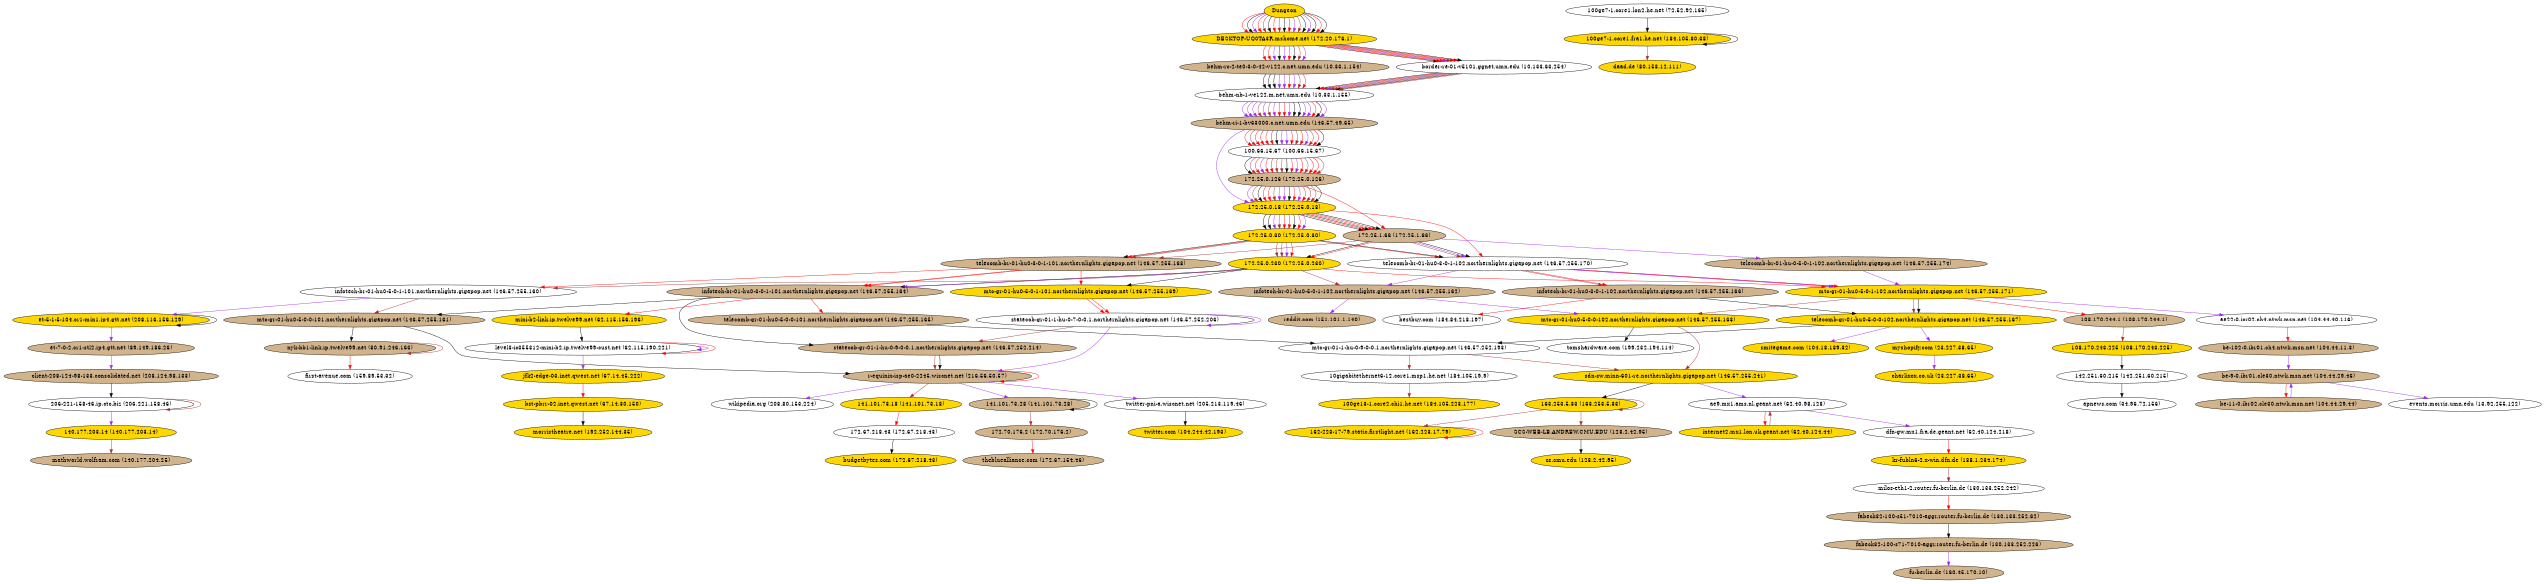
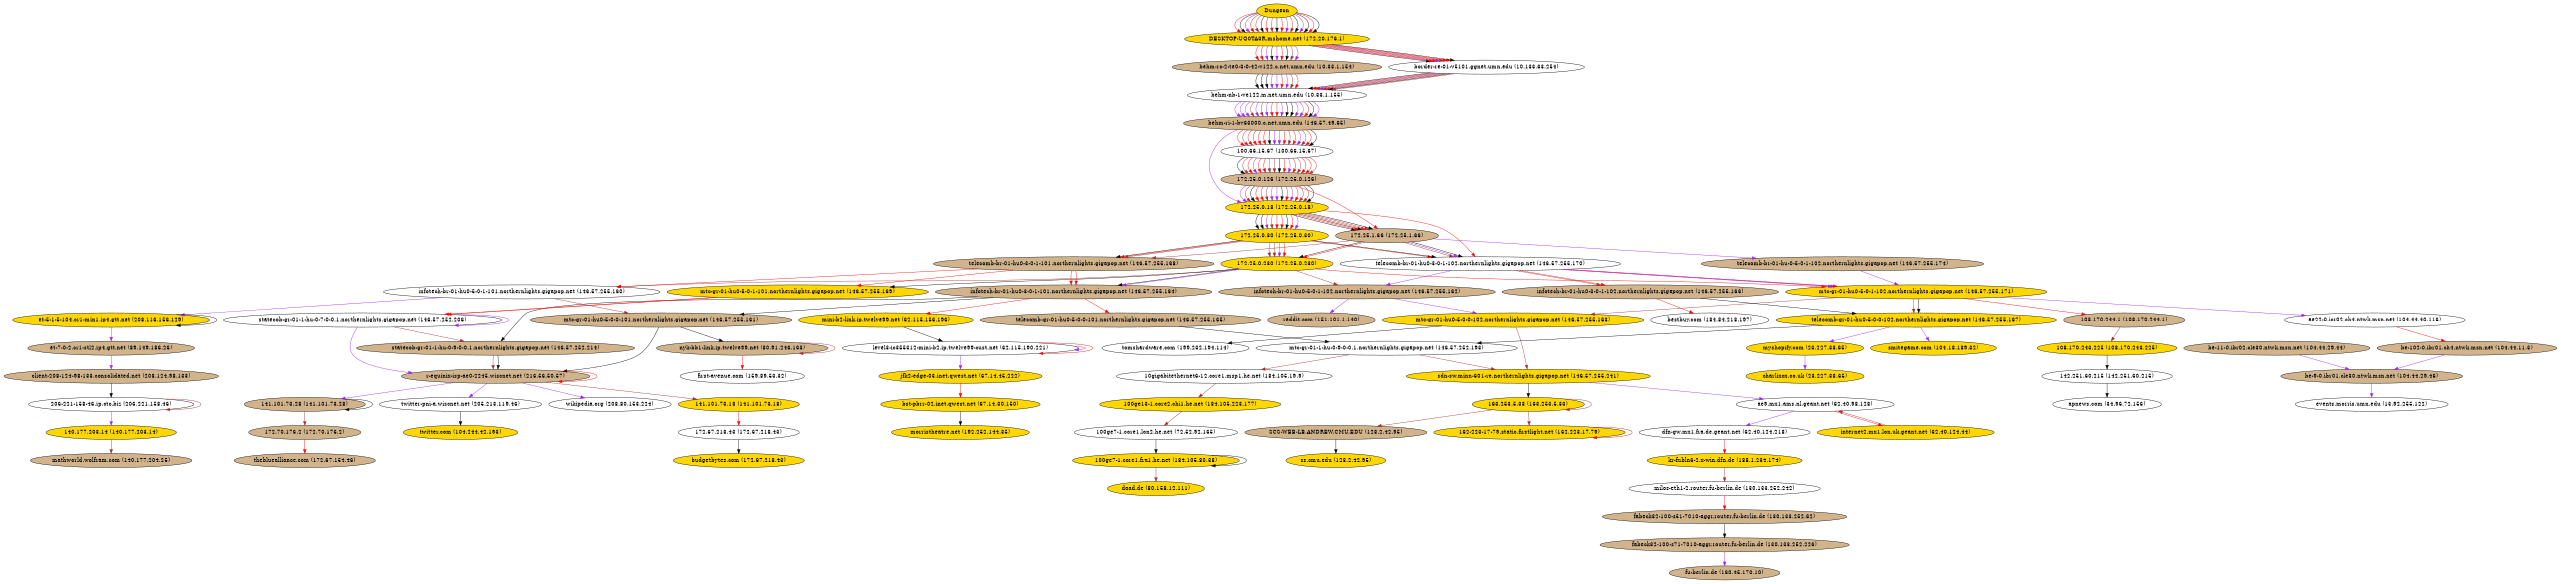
edge "be-9-0.ibr01.cle30.ntwk.msn.net (104.44.29.46)" -> "be-11-0.ibr02.cle30.ntwk.msn.net (104.44.29.44)": removed
edge "100ge13-1.core2.chi1.he.net (184.105.223.177)" -> "100ge7-1.core1.lon2.he.net (72.52.92.165)": added
